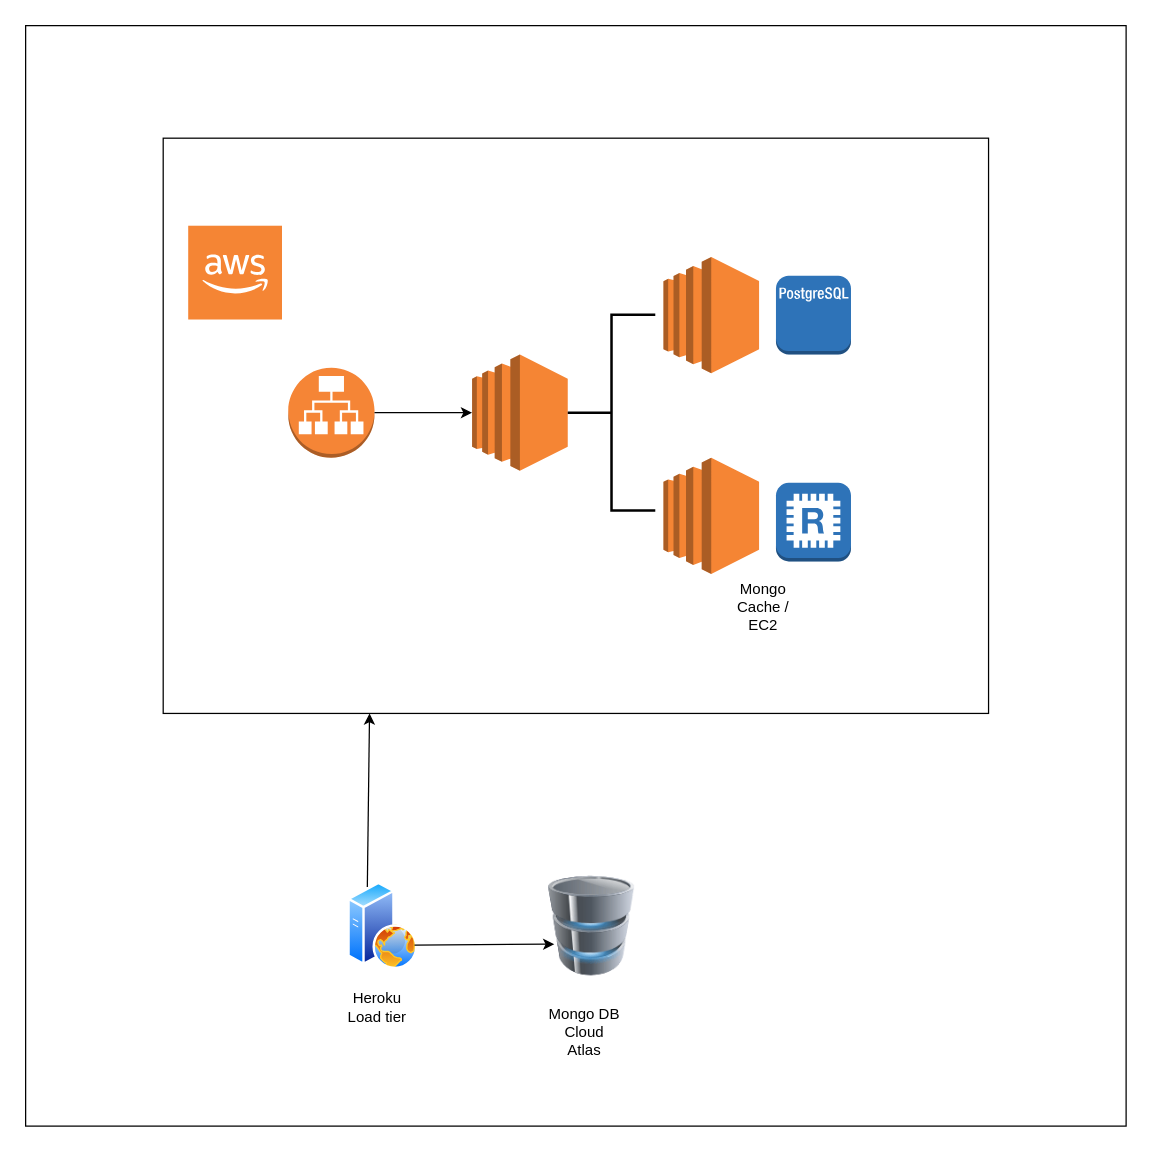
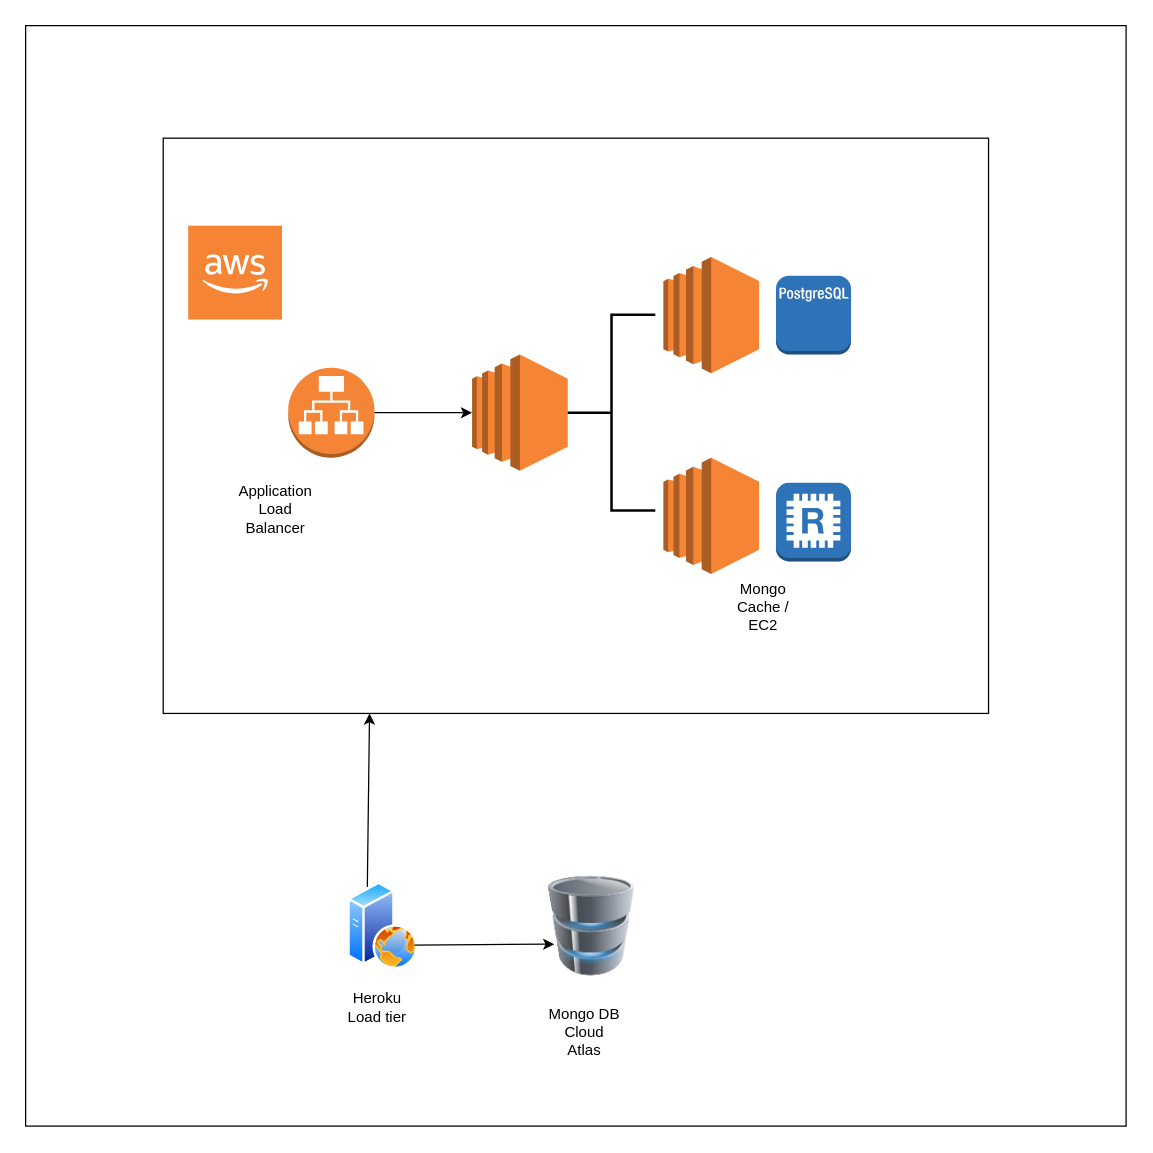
node "Application Load Balancer": added
